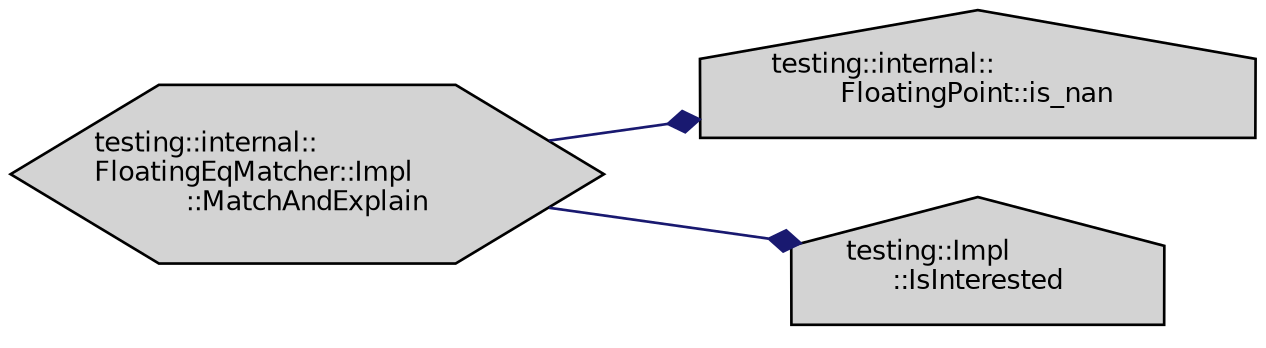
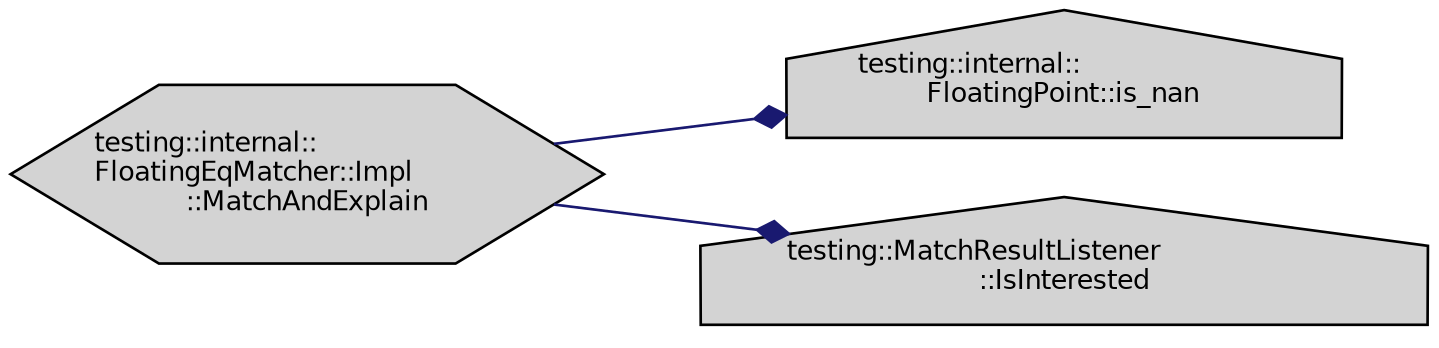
node "testing::Impl ::IsInterested": label "testing::Impl ::IsInterested" -> "testing::MatchResultListener ::IsInterested"
